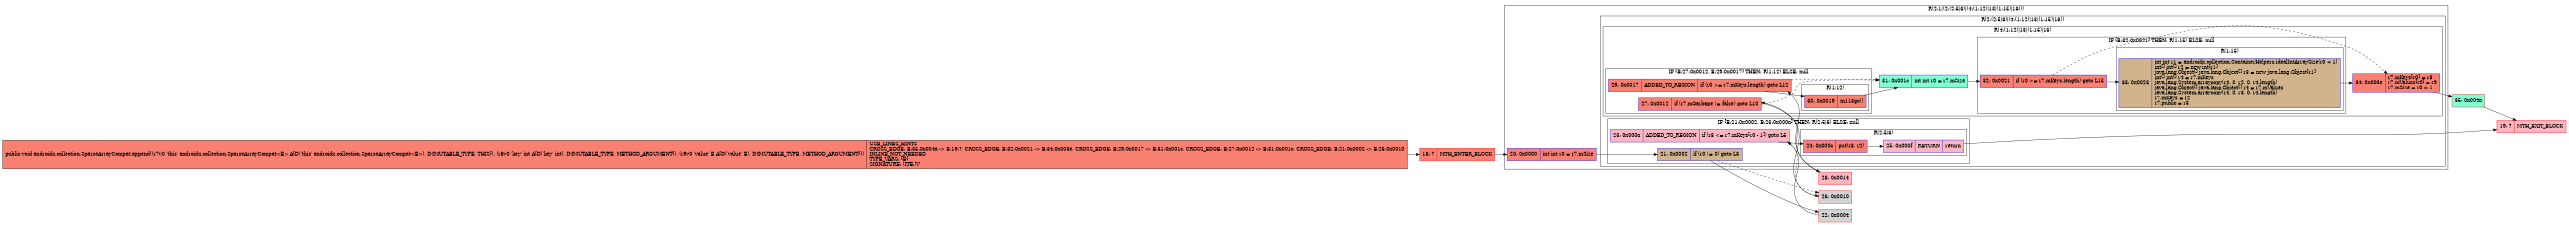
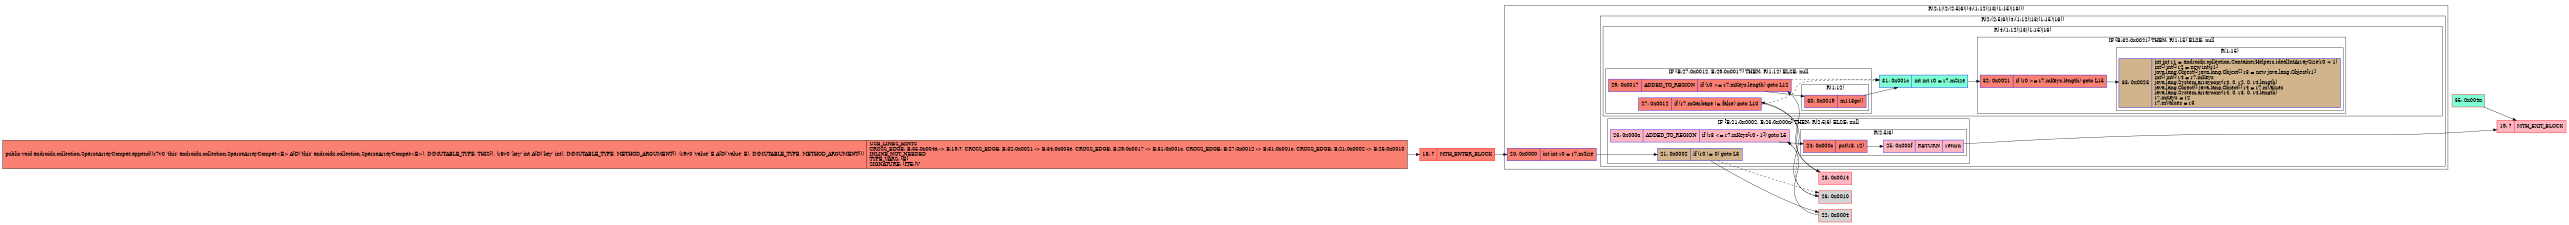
node "34: 0x003e": removed
node "33: 0x0023": text "r7.public = r3" -> "r7.mValues = r3"
